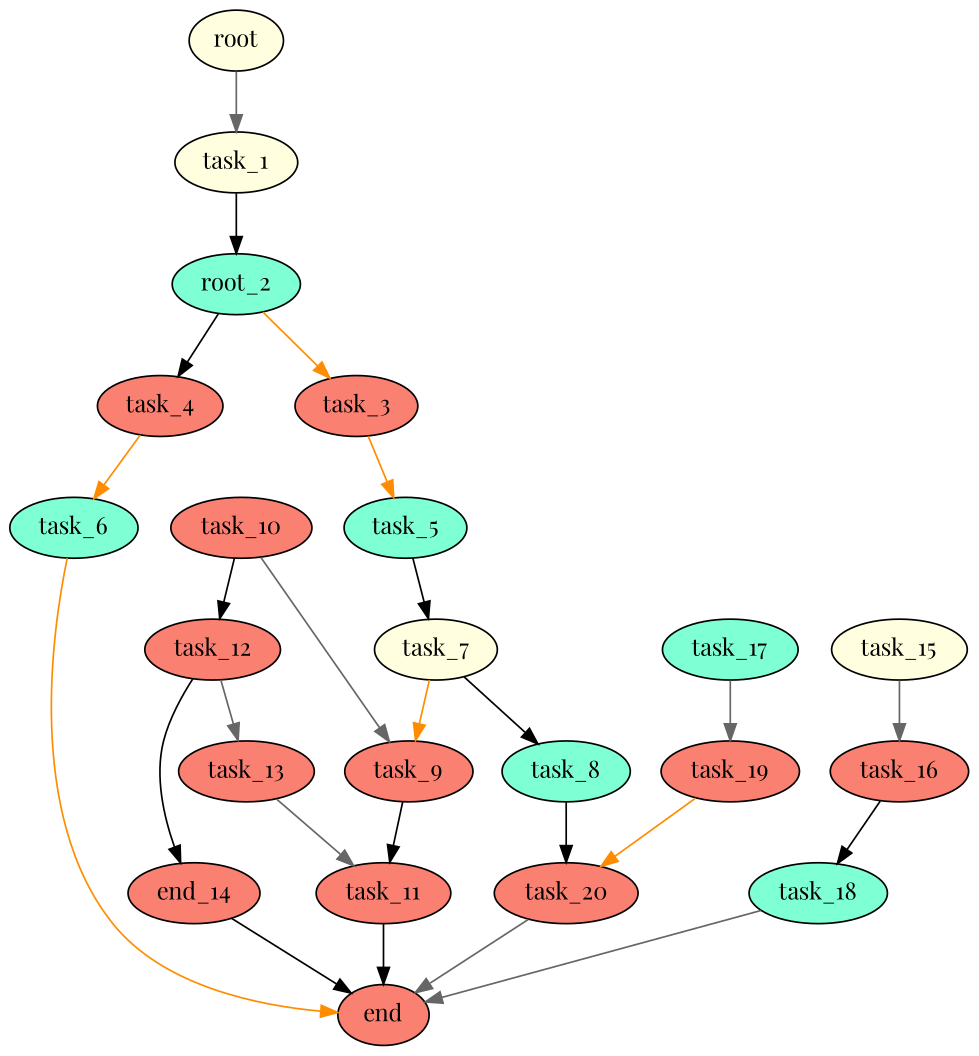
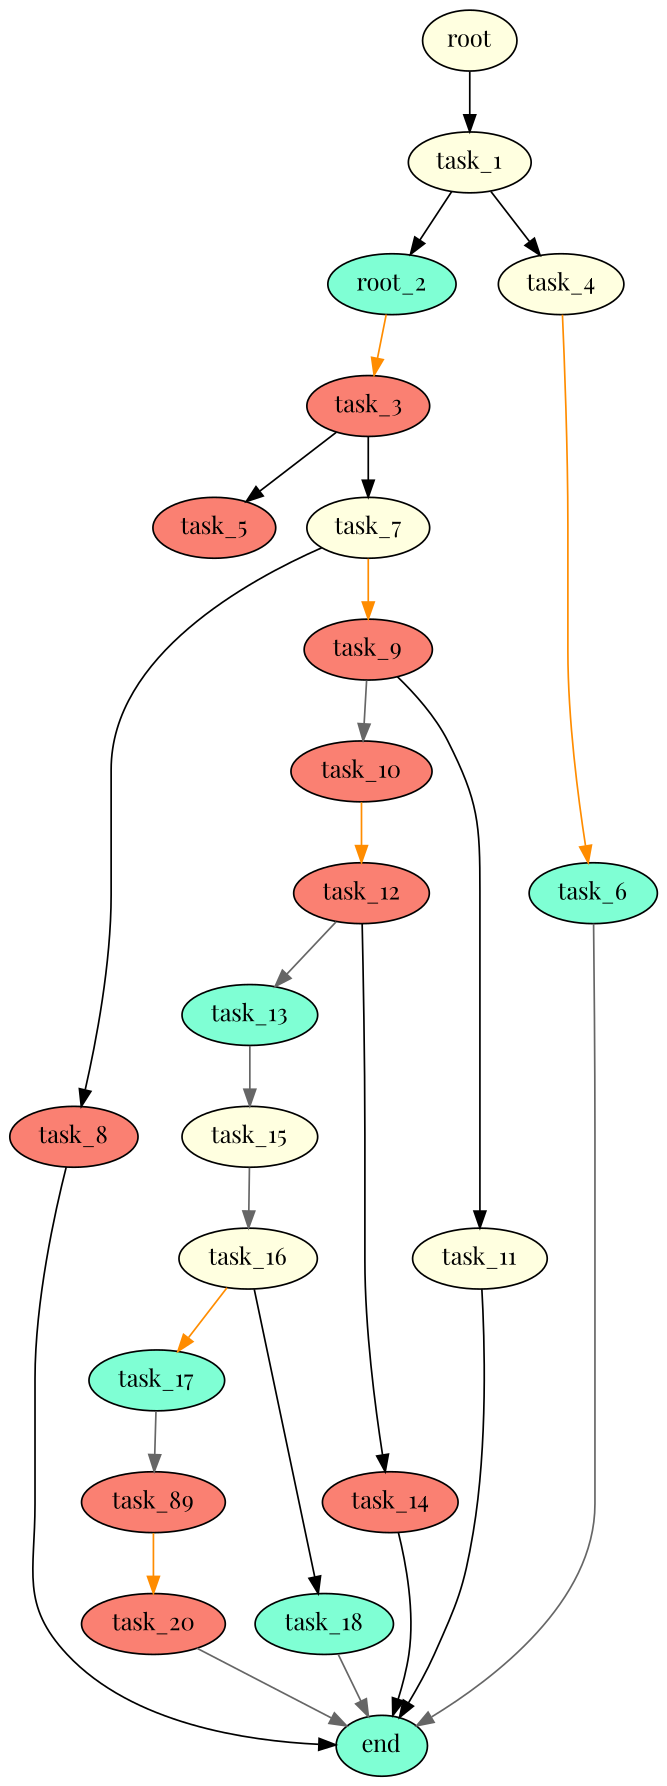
edge "root" -> "task_1": color gray40 -> black
edge "root_2" -> "task_4": now "task_1" -> "task_4"
node "task_4": fillcolor salmon -> lightyellow
edge "task_3" -> "task_5": color darkorange -> black
node "task_5": fillcolor aquamarine -> salmon
edge "task_10" -> "task_12": color black -> darkorange
edge "task_5" -> "task_7": now "task_3" -> "task_7"
edge "task_10" -> "task_9": reversed
node "task_13": fillcolor salmon -> aquamarine
node "task_8": fillcolor aquamarine -> salmon
node "task_19": label "task_19" -> "task_89"
node "task_16": fillcolor salmon -> lightyellow
edge "task_8" -> "task_20": now "task_8" -> "end"
edge "task_13" -> "task_11": now "task_13" -> "task_15"
edge "task_6" -> "end": color darkorange -> gray40
node "end_14": label "end_14" -> "task_14"
node "task_11": fillcolor salmon -> lightyellow
node "end": fillcolor salmon -> aquamarine
edge "task_16" -> "task_17": added
